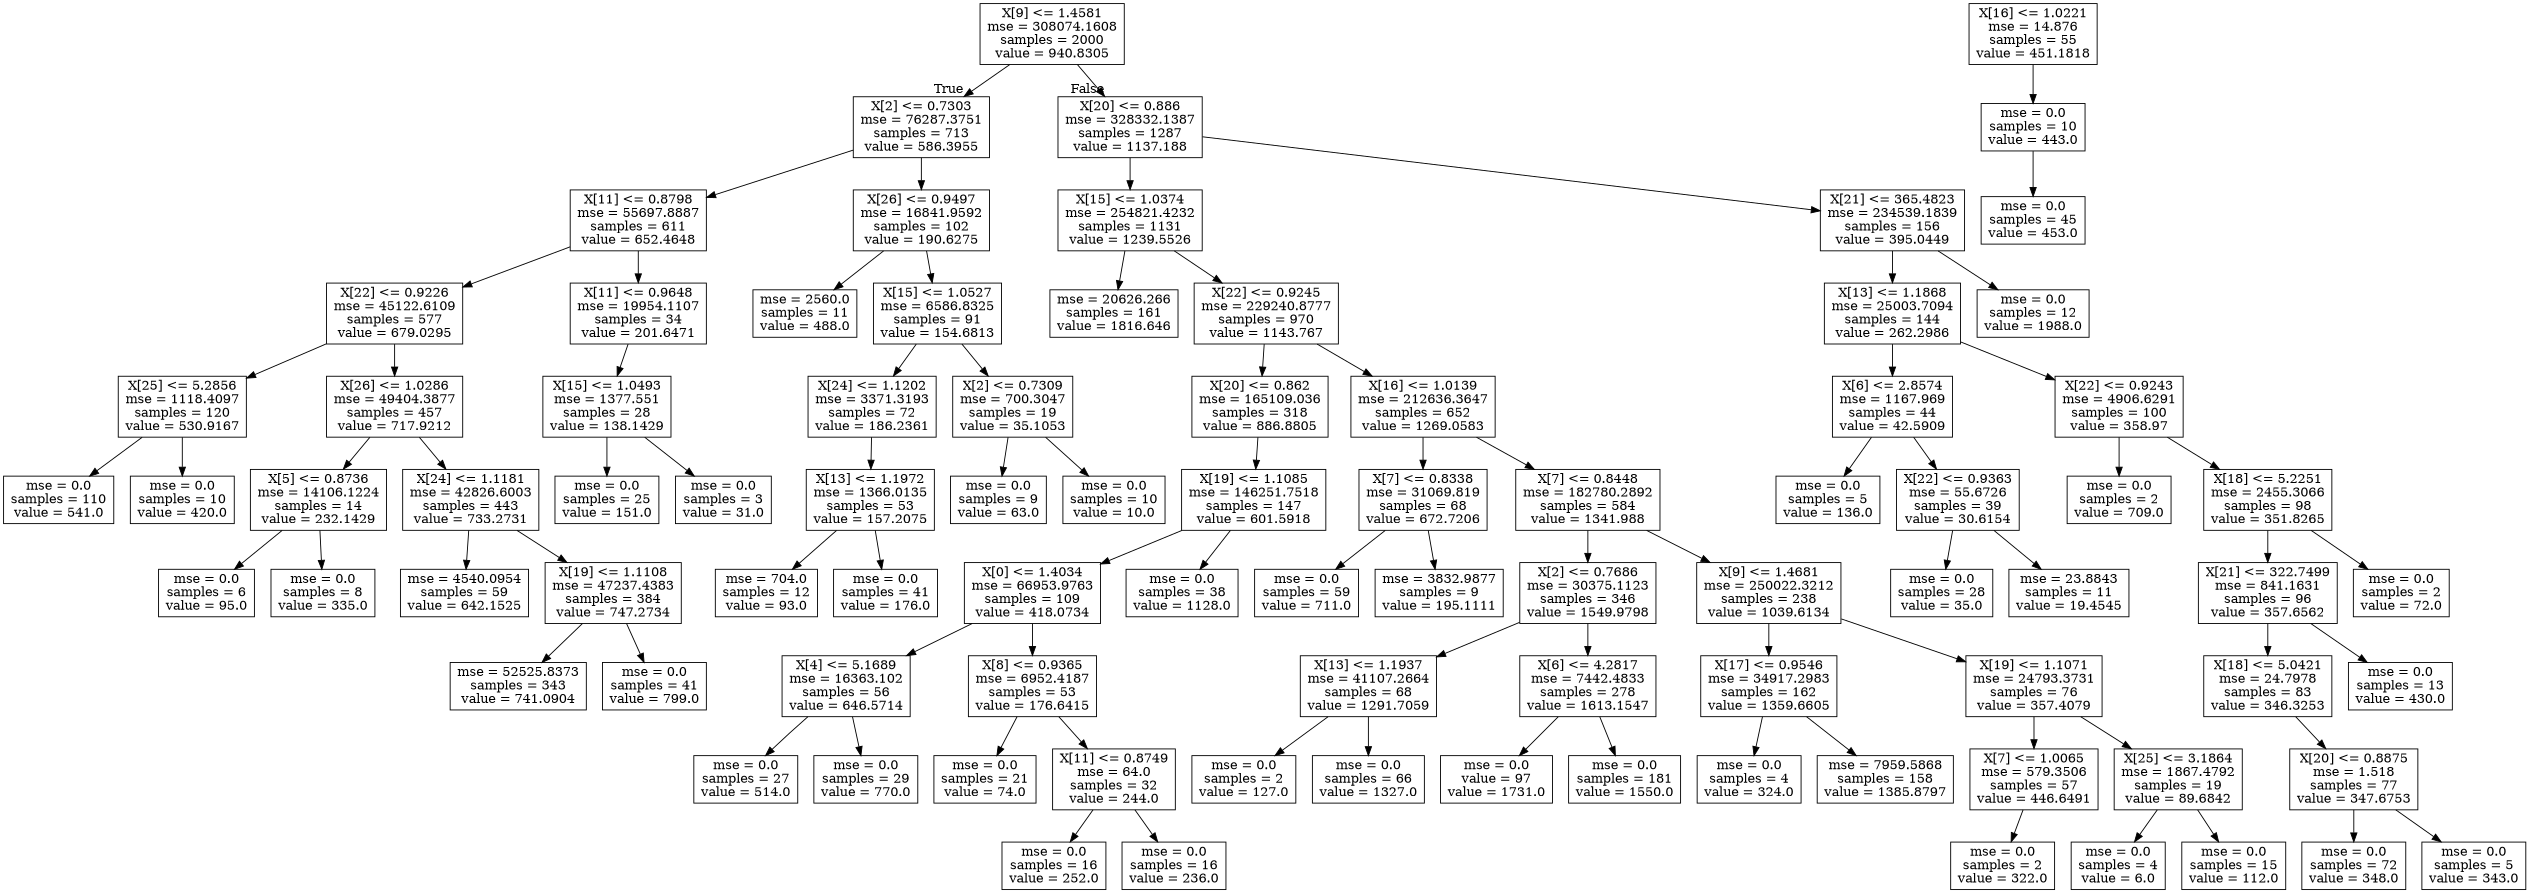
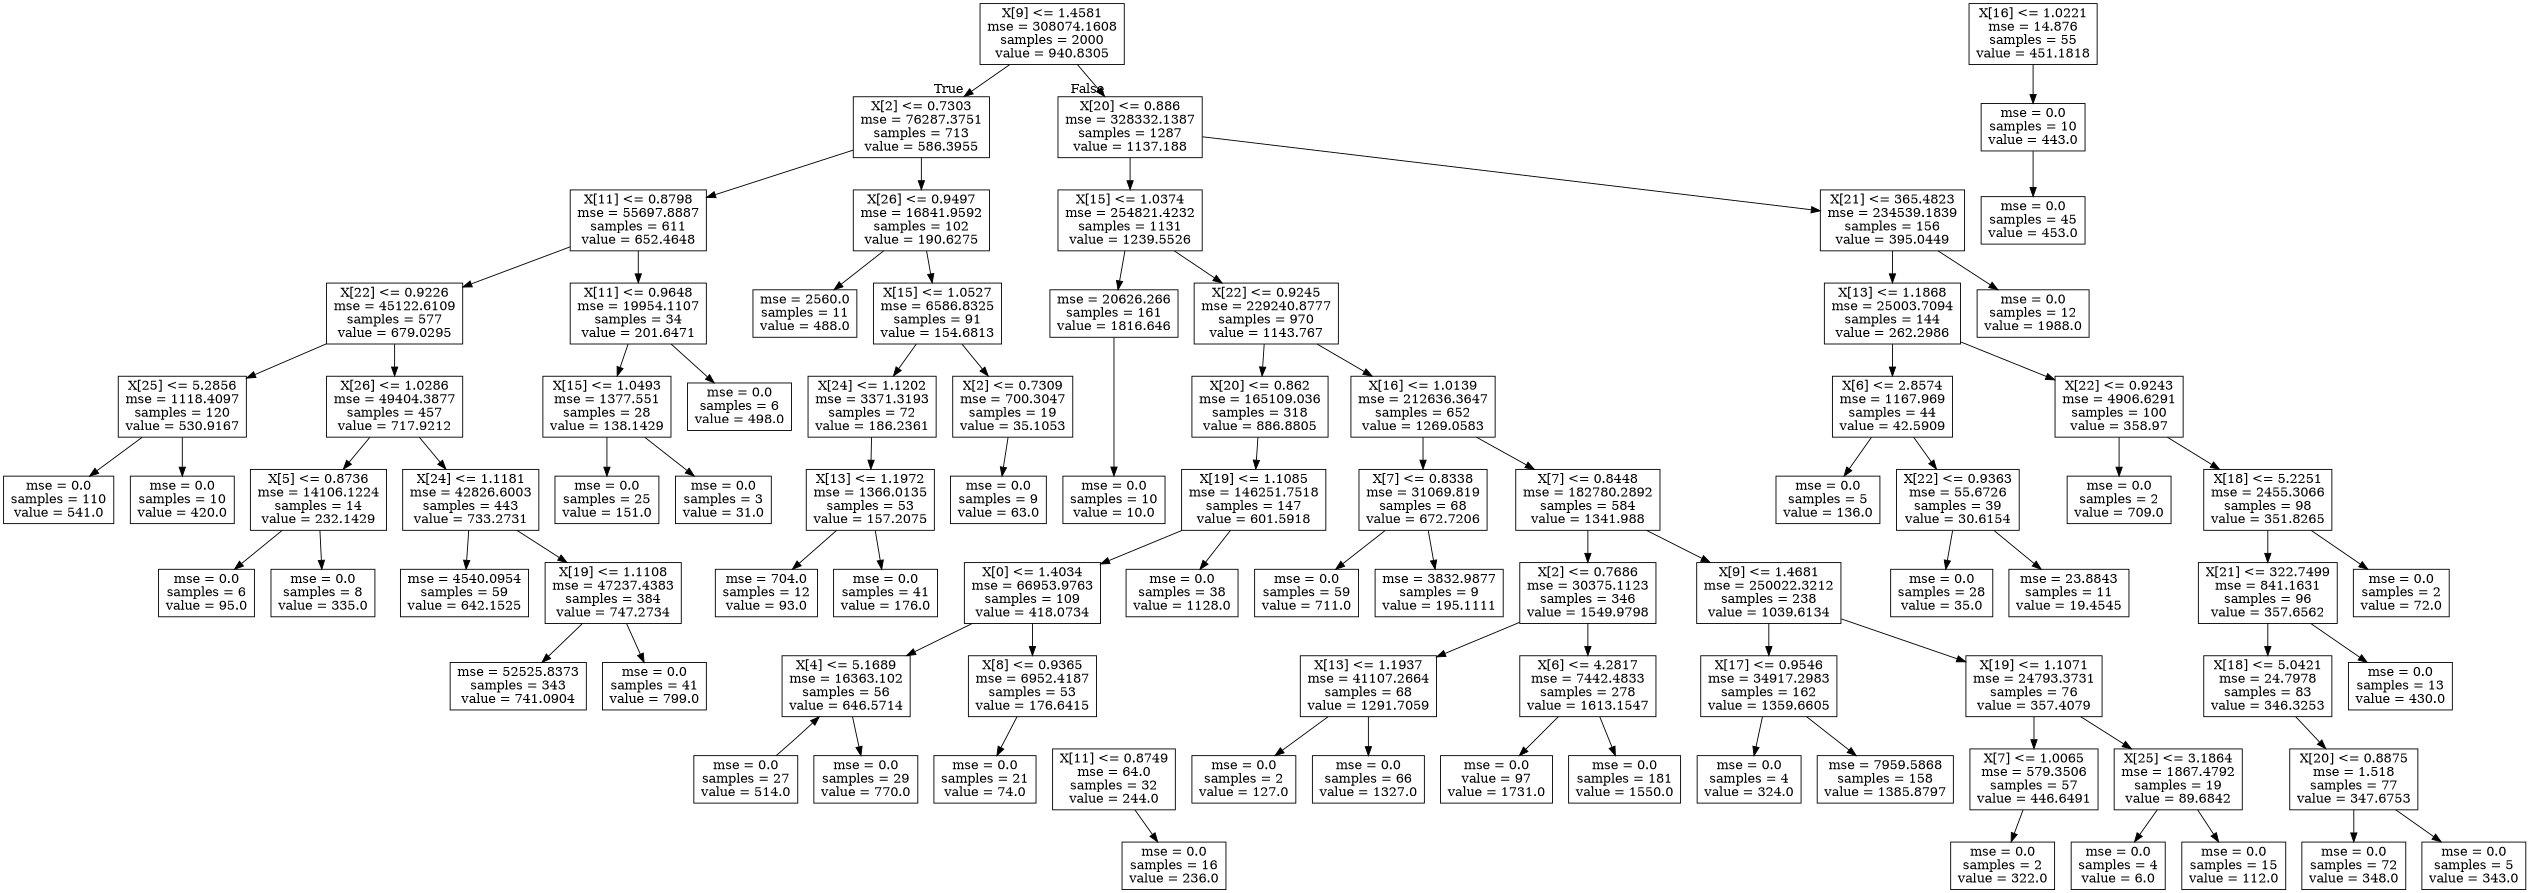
node "mse = 0.0 samples = 6 value = 498.0": added
edge "X[2] <= 0.7309 mse = 700.3047 samples = 19 value = 35.1053" -> "mse = 0.0 samples = 10 value = 10.0": now "mse = 20626.266 samples = 161 value = 1816.646" -> "mse = 0.0 samples = 10 value = 10.0"
edge "X[8] <= 0.9365 mse = 6952.4187 samples = 53 value = 176.6415" -> "X[11] <= 0.8749 mse = 64.0 samples = 32 value = 244.0": removed
edge "X[4] <= 5.1689 mse = 16363.102 samples = 56 value = 646.5714" -> "mse = 0.0 samples = 27 value = 514.0": reversed
node "mse = 0.0 samples = 16 value = 252.0": removed
